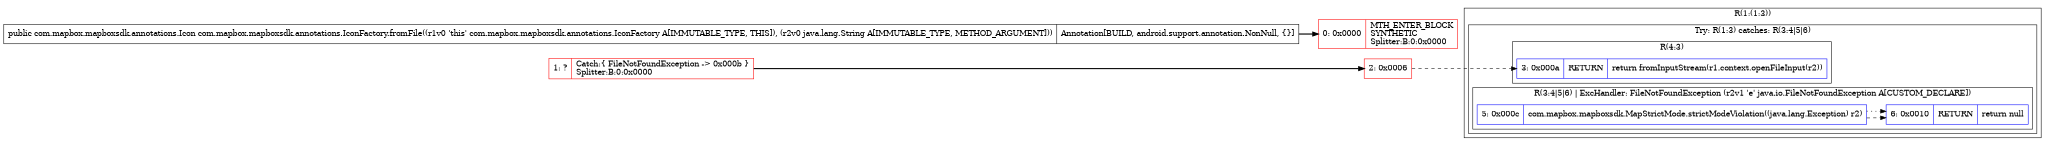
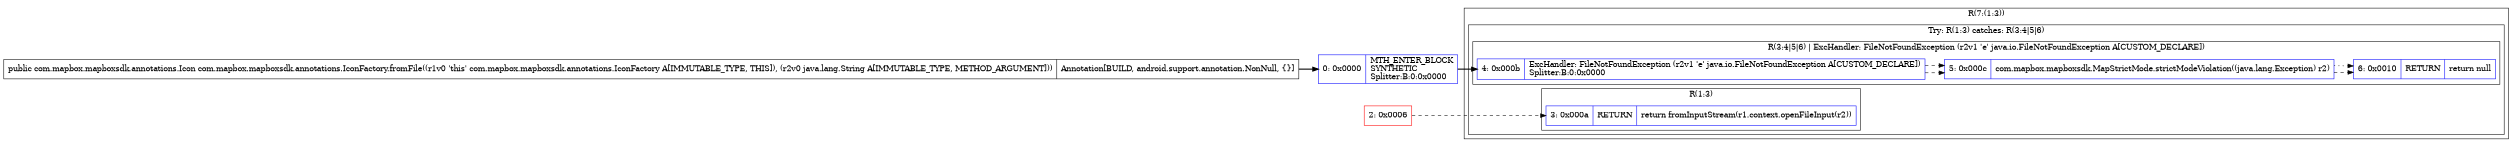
cluster "R(1:(1:3))": label "R(1:(1:3))" -> "R(7:(1:3))"
node "0: 0x0000": color red -> blue
cluster "R(4:3)": label "R(4:3)" -> "R(1:3)"
node "1: ?": removed
node "4: 0x000b": added
